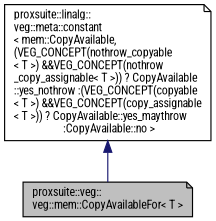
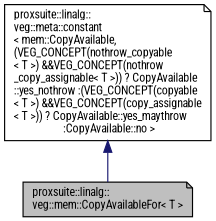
node "proxsuite::veg:: veg::mem::CopyAvailableFor< T >": label "proxsuite::veg:: veg::mem::CopyAvailableFor< T >" -> "proxsuite::linalg:: veg::mem::CopyAvailableFor< T >"
